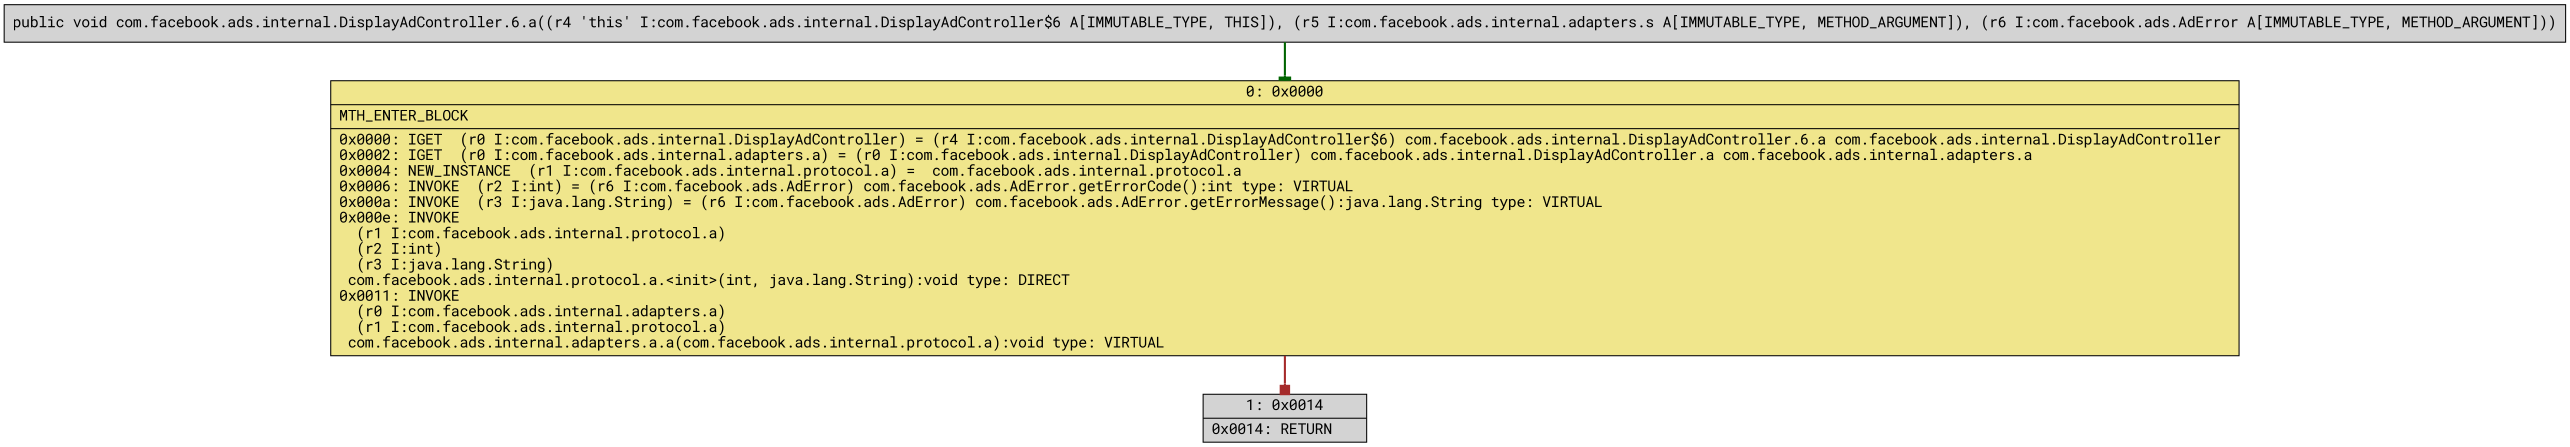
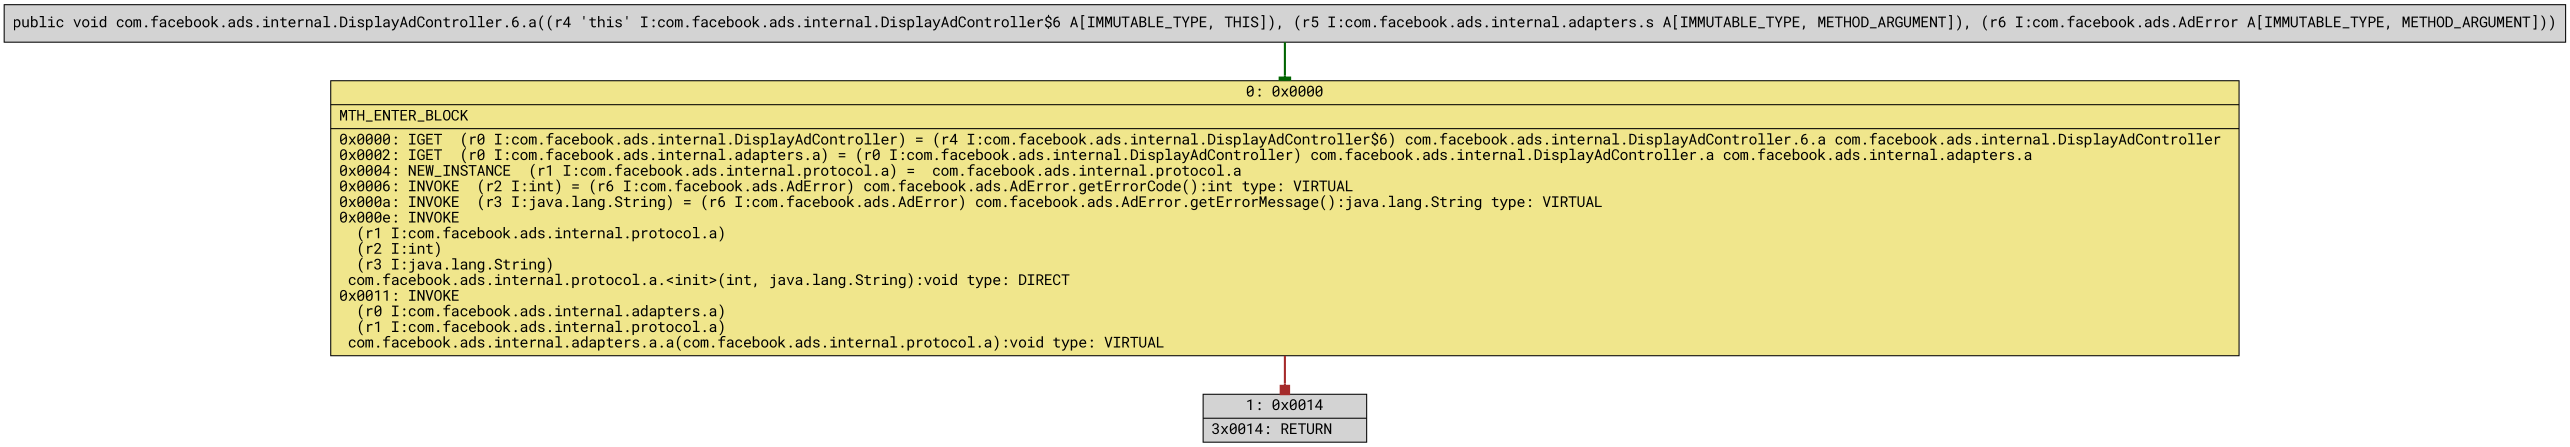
node "1: 0x0014": text "0x0014: RETURN" -> "3x0014: RETURN"
